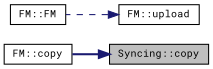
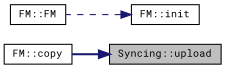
node "FM::upload": label "FM::upload" -> "FM::init"
node "Syncing::copy": label "Syncing::copy" -> "Syncing::upload"
